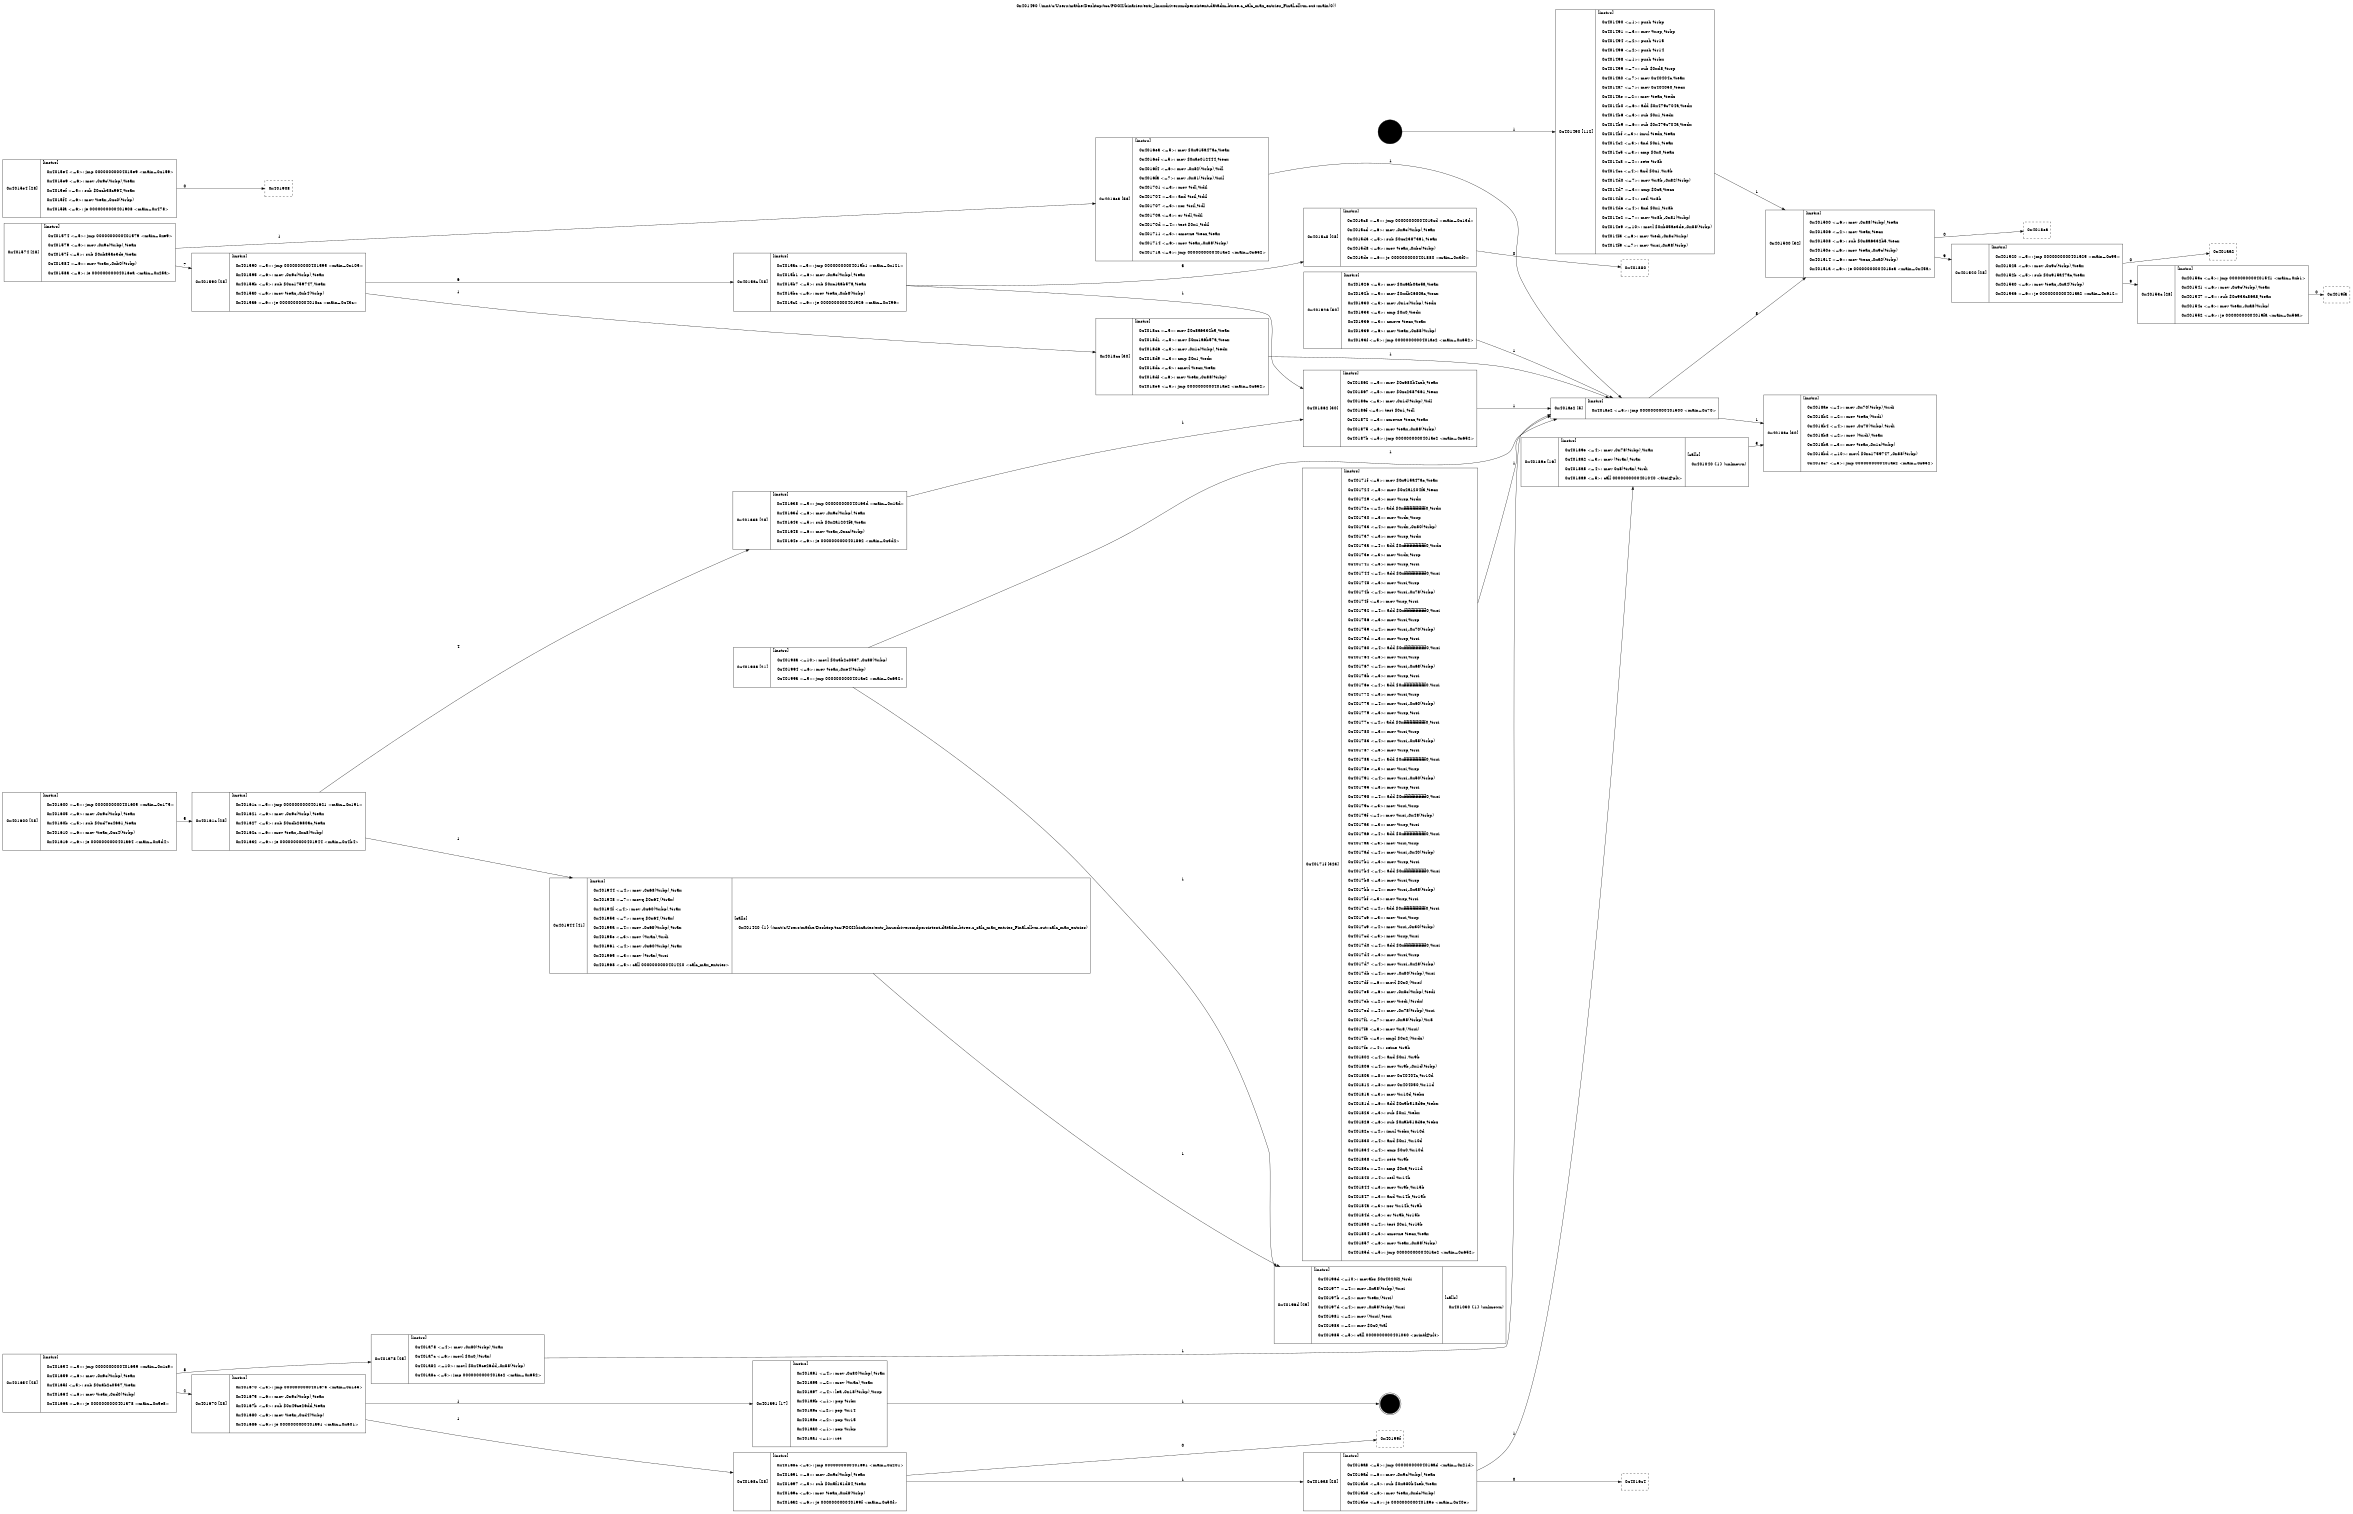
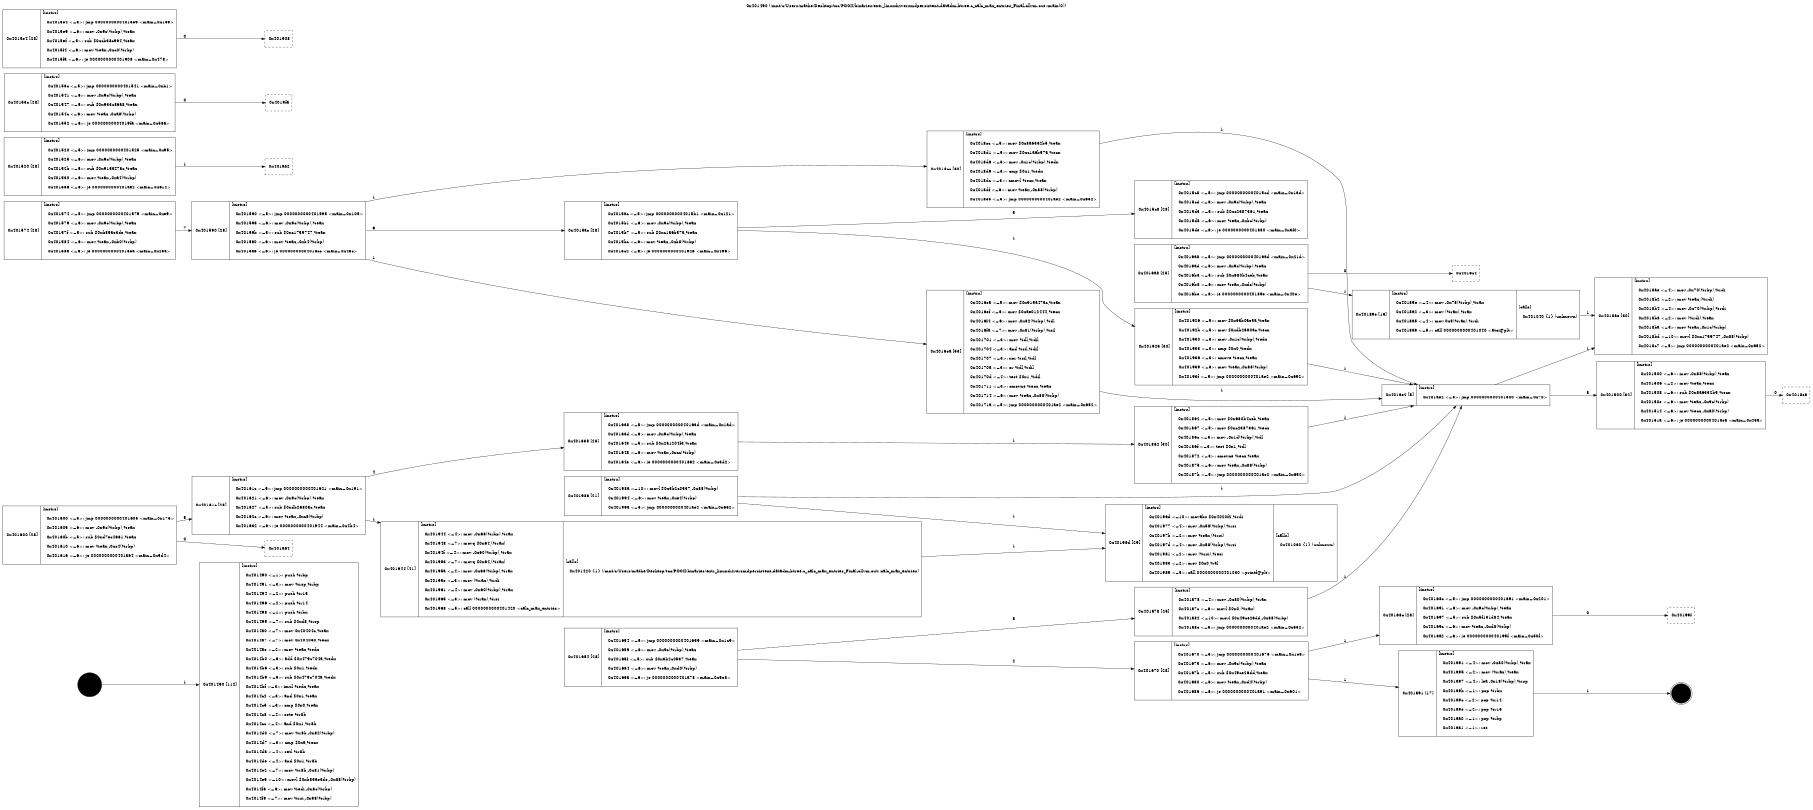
edge "0x401490 [112]" -> "0x401500 [32]": removed, label "1"
edge "0x401574 [28]" -> "0x4016ea [53]": now "0x401590 [28]" -> "0x4016ea [53]"
edge "0x401500 [32]" -> "0x401520 [28]": removed, label "9"
edge "0x401520 [28]" -> "0x401aa2": label " 0" -> " 1"
node "0x401880": removed
edge "0x401520 [28]" -> "0x40153c [28]": removed, label "9"
edge "0x4015ac [28]" -> "0x401862 [30]": now "0x4015ac [28]" -> "0x401926 [30]"
edge "0x40189e [16]" -> "0x4018ae [30]": label " 3" -> " 1"
node "0x401a64": added
node "0x40171f [323]": removed
edge "0x40168c [28]" -> "0x4016a8 [28]": removed, label "1"
